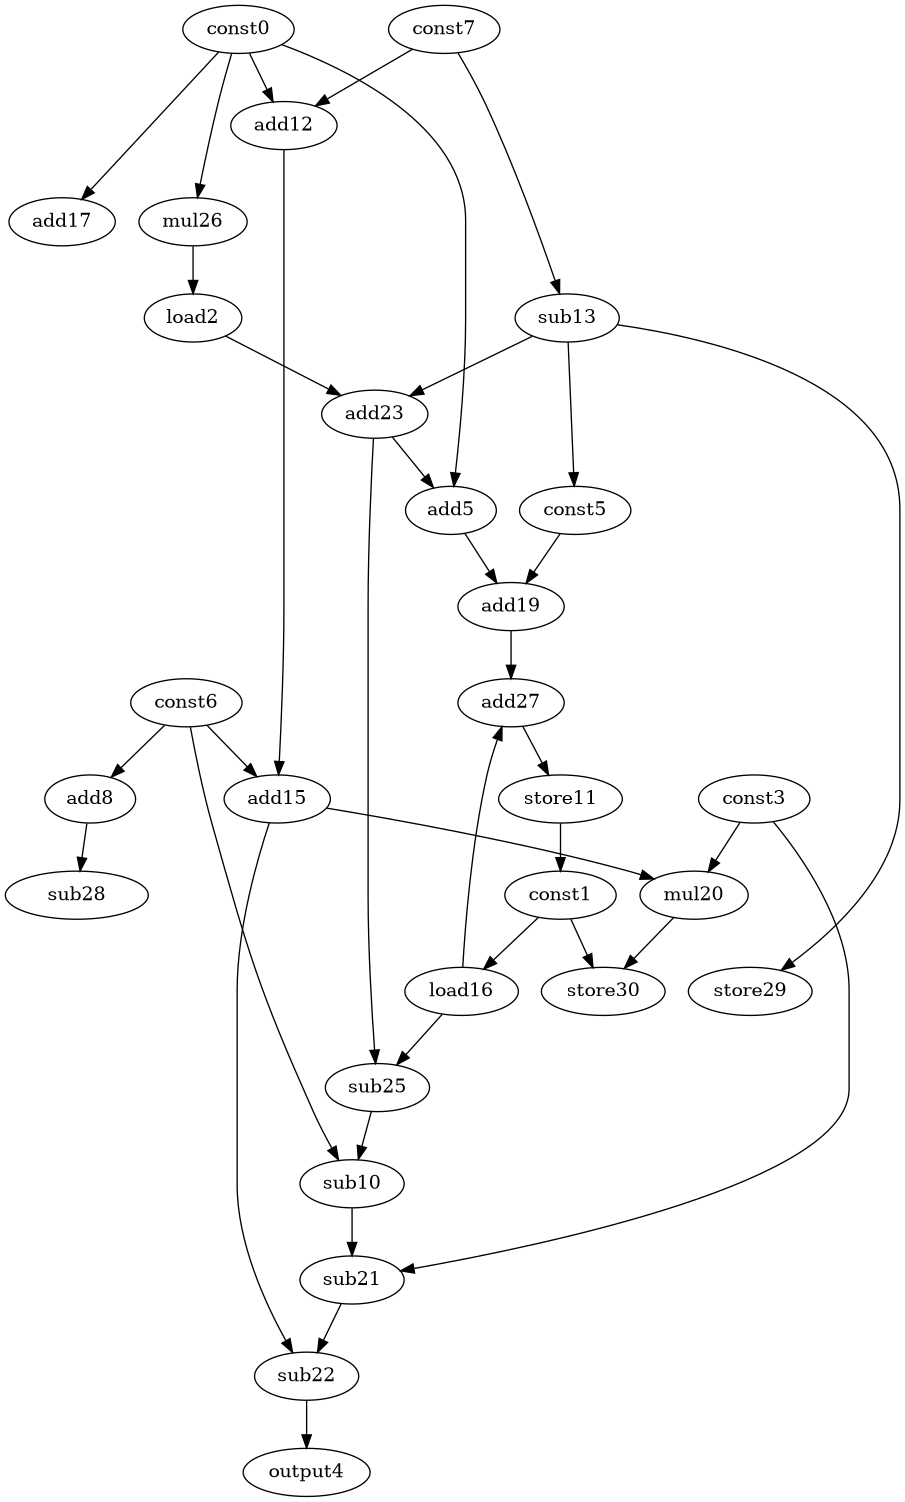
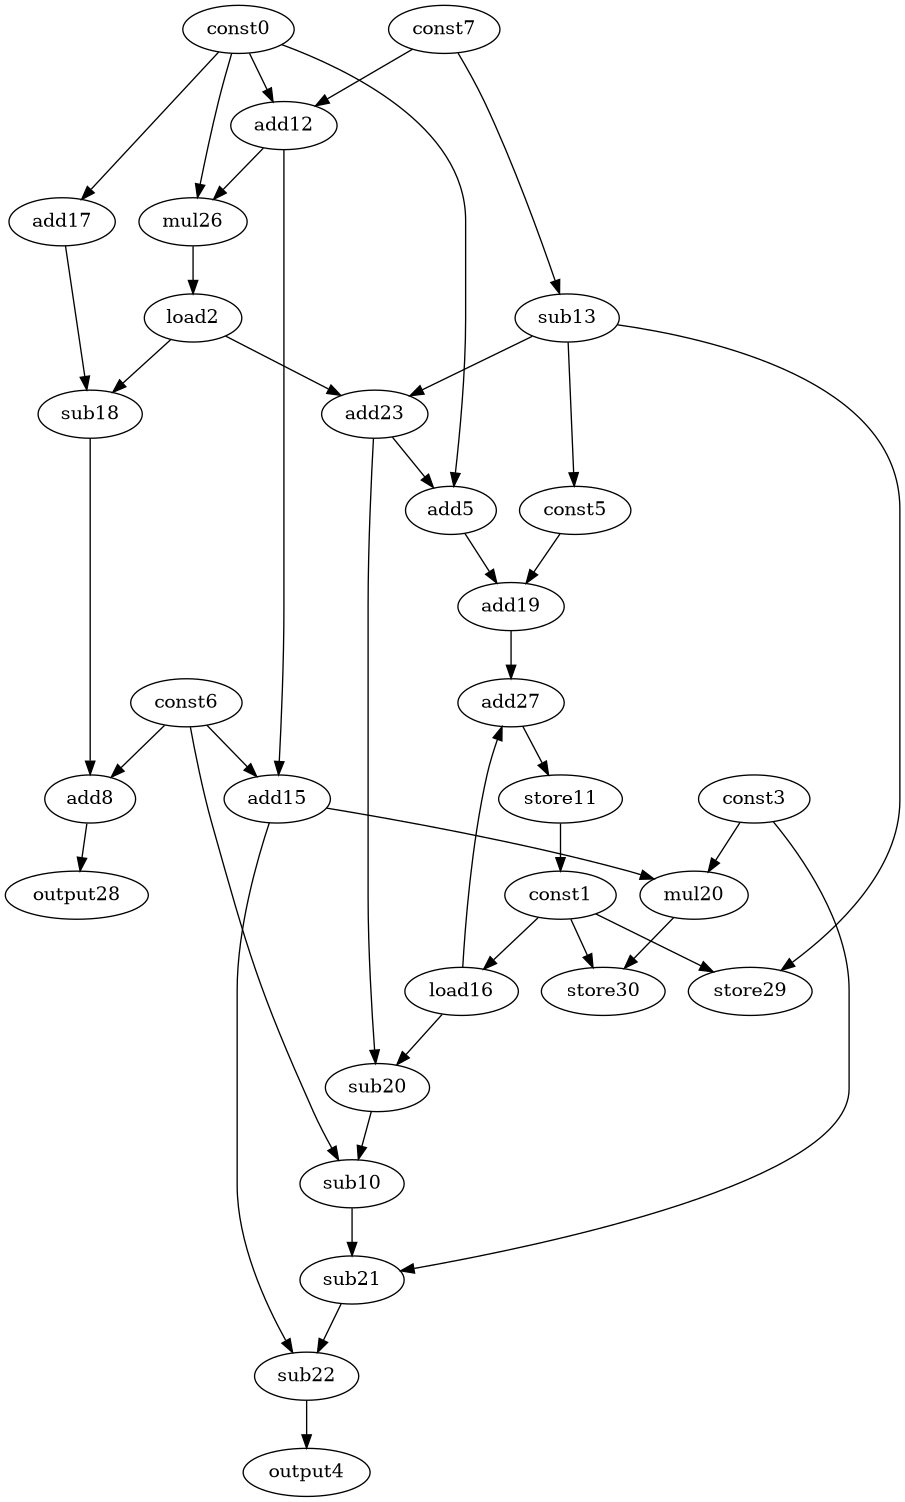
edge "add12" -> "mul26": added
node "sub18": added
node "sub28": label "sub28" -> "output28"
edge "const1" -> "store29": added
node "sub25": label "sub25" -> "sub20"
